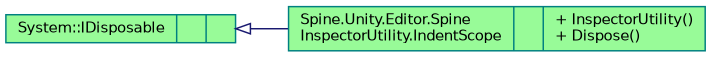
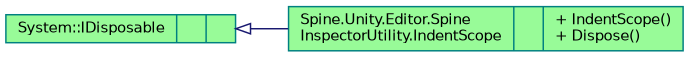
node "Spine.Unity.Editor.Spine": text "+ InspectorUtility()" -> "+ IndentScope()"
